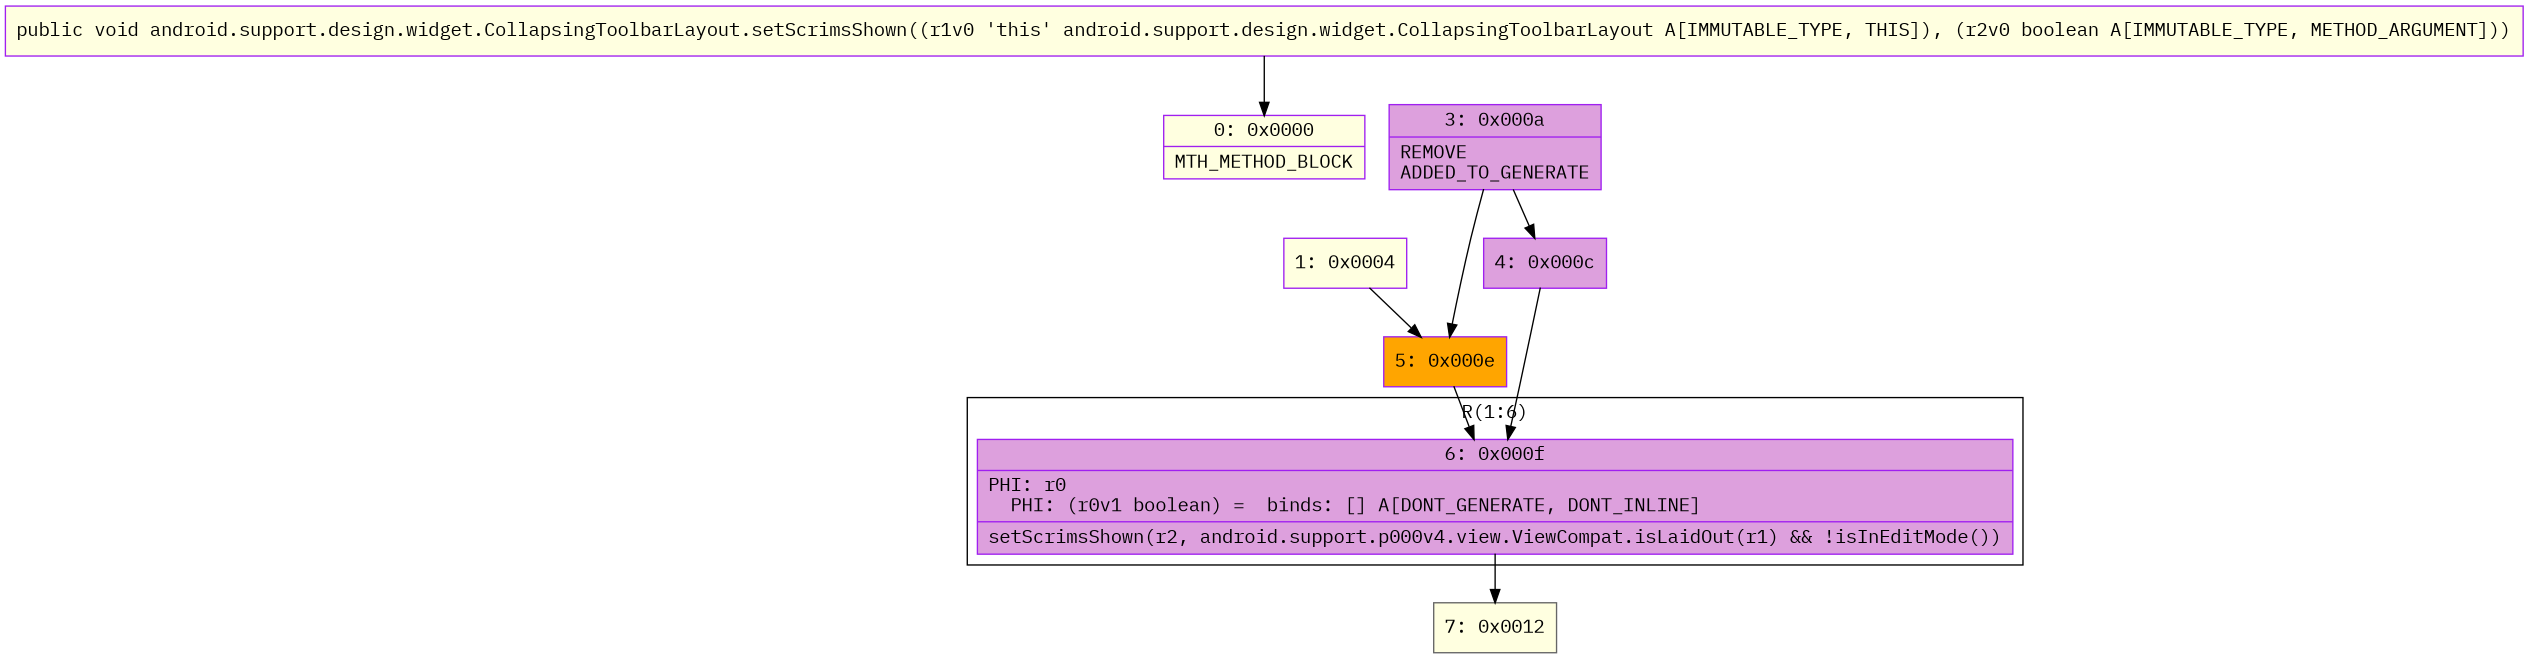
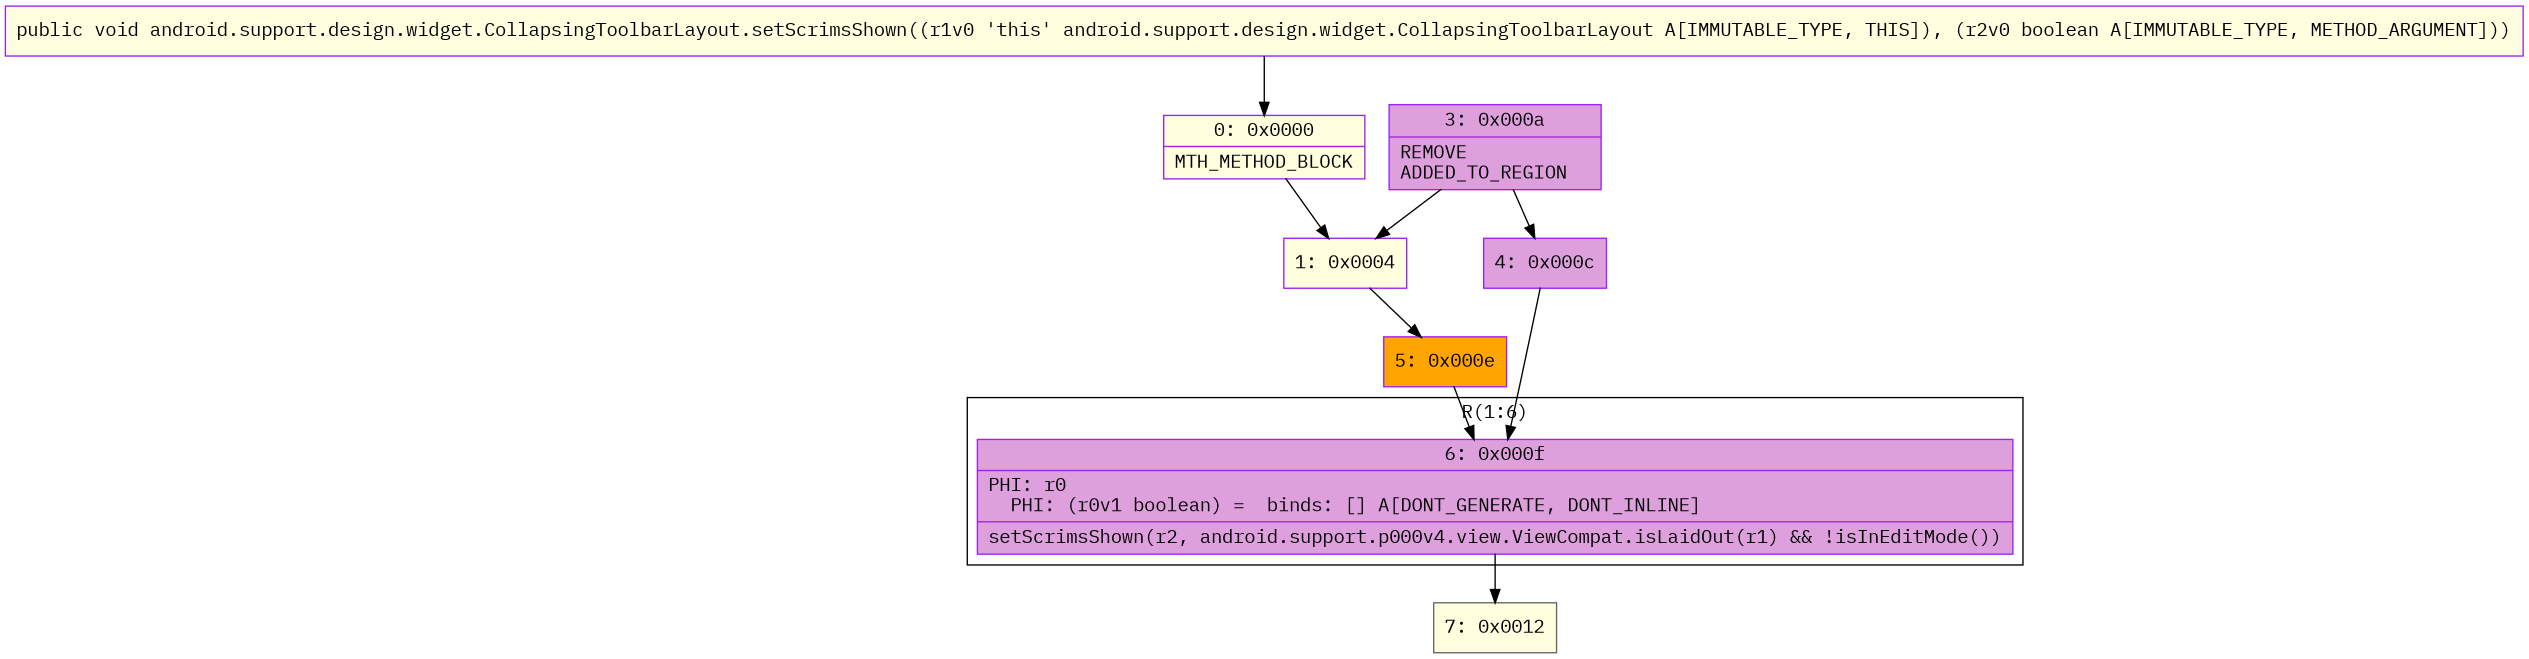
node "3: 0x000a": text "ADDED_TO_GENERATE" -> "ADDED_TO_REGION"
edge "0: 0x0000" -> "1: 0x0004": added
edge "3: 0x000a" -> "5: 0x000e": now "3: 0x000a" -> "1: 0x0004"
